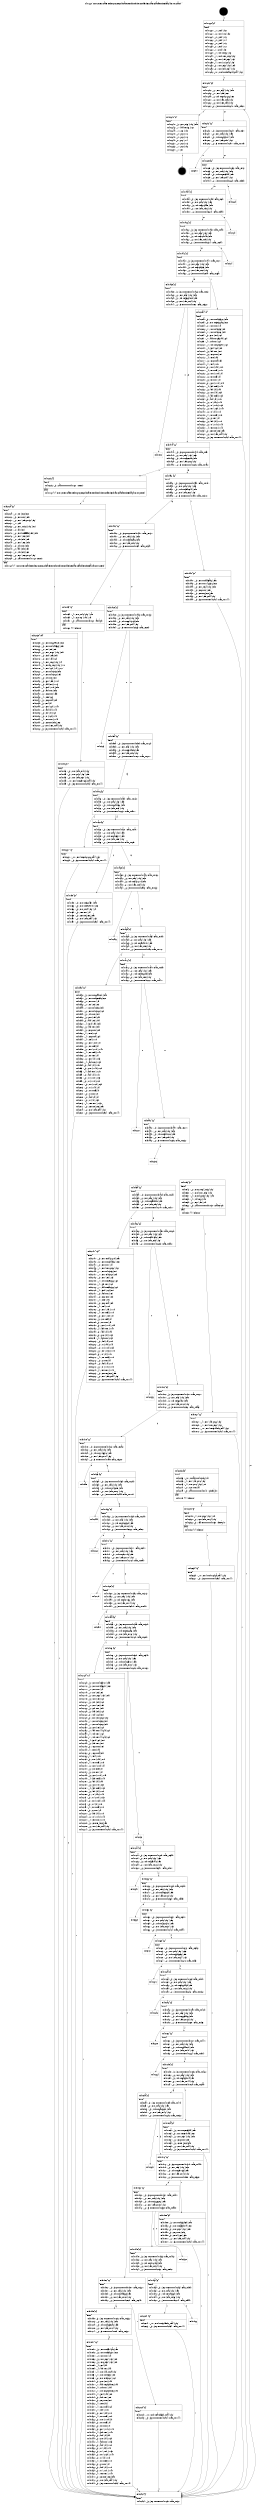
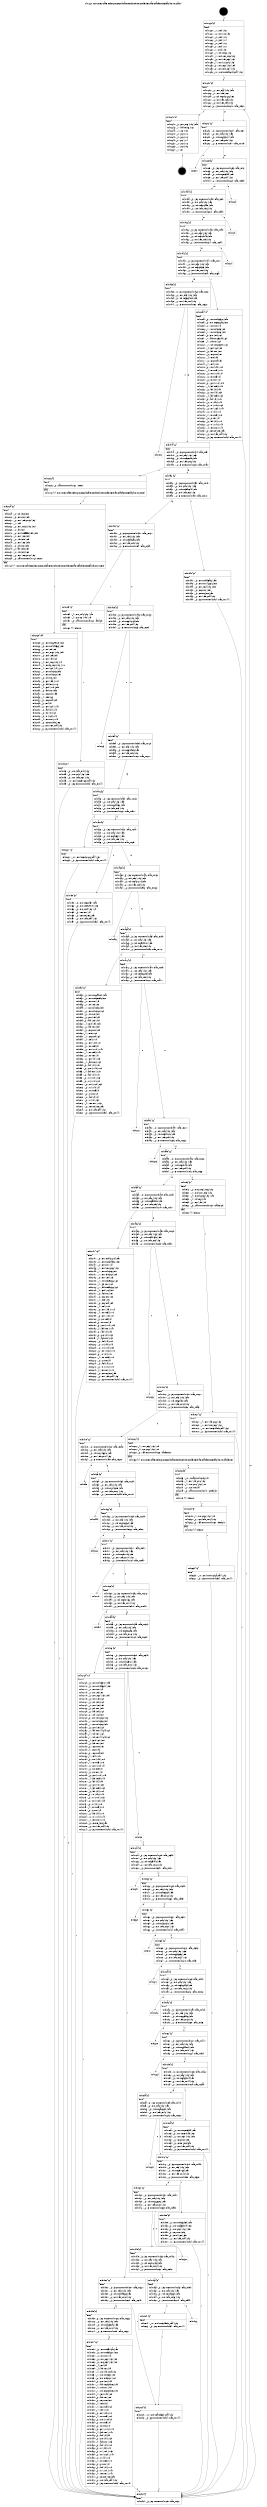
node "0x401aae [28]": added
node "0x402228 [13]": added
edge "0x402219 [15]" -> "0x4029c4 [5]": now "0x402219 [15]" -> "0x4020cb [15]"
